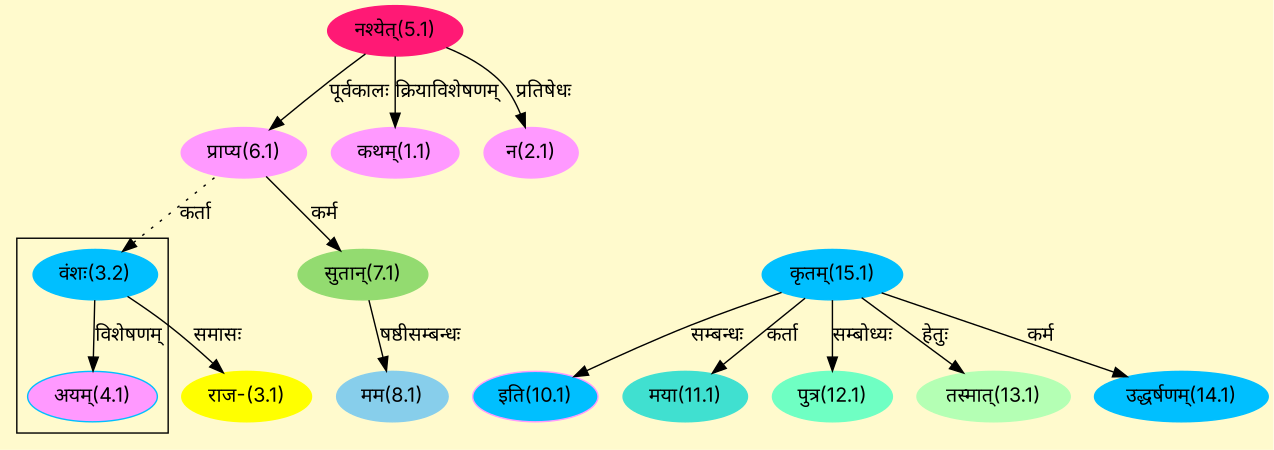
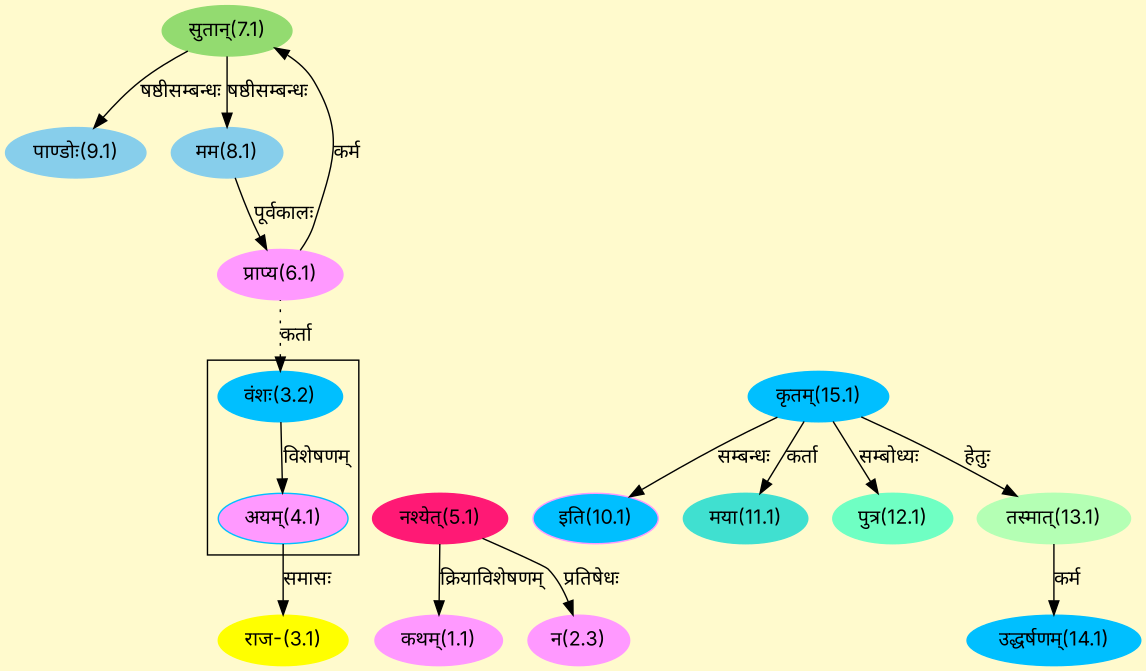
edge "नश्येत्(5.1)" -> "प्राप्य(6.1)": now "मम(8.1)" -> "प्राप्य(6.1)"
node "पाण्डोः(9.1)": added
node "न(2.1)": label "न(2.1)" -> "न(2.3)"
edge "कृतम्(15.1)" -> "उद्धर्षणम्(14.1)": now "तस्मात्(13.1)" -> "उद्धर्षणम्(14.1)"
edge "वंशः(3.2)" -> "राज-(3.1)": now "अयम्(4.1)" -> "राज-(3.1)"
